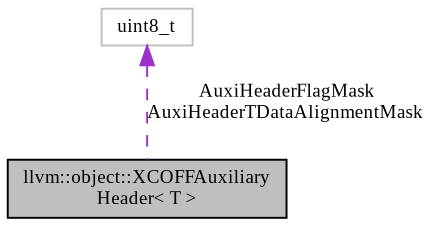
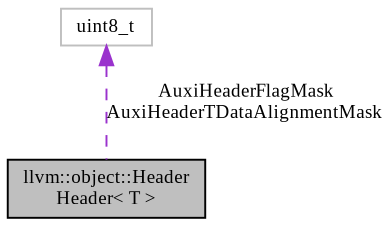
node "llvm::object::XCOFFAuxiliary Header< T >": label "llvm::object::XCOFFAuxiliary Header< T >" -> "llvm::object::Header Header< T >"
